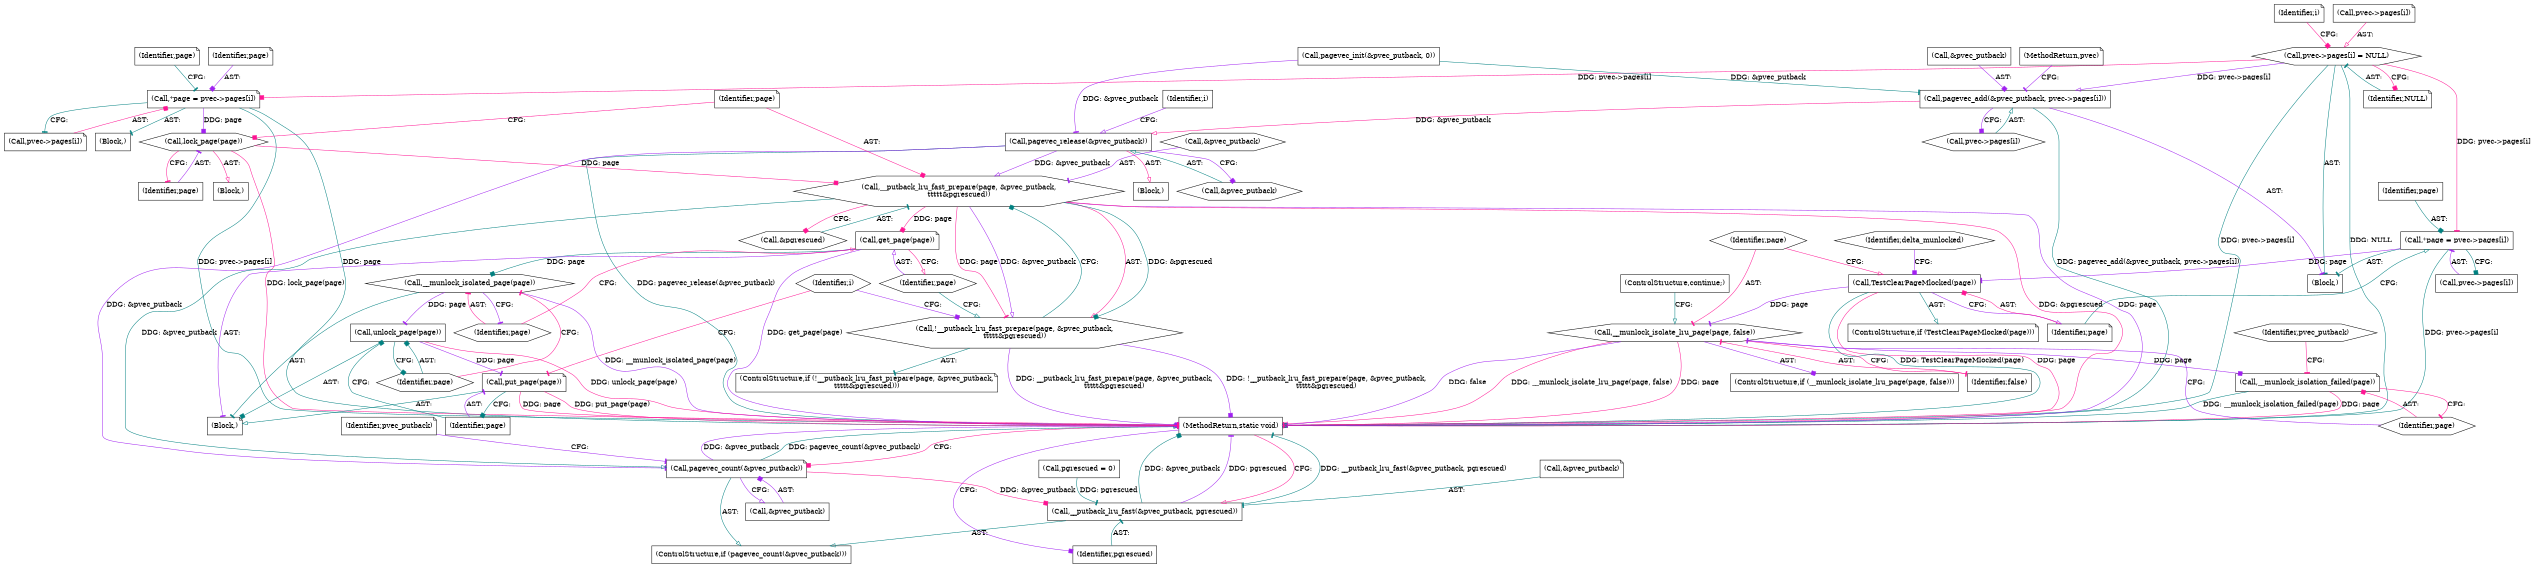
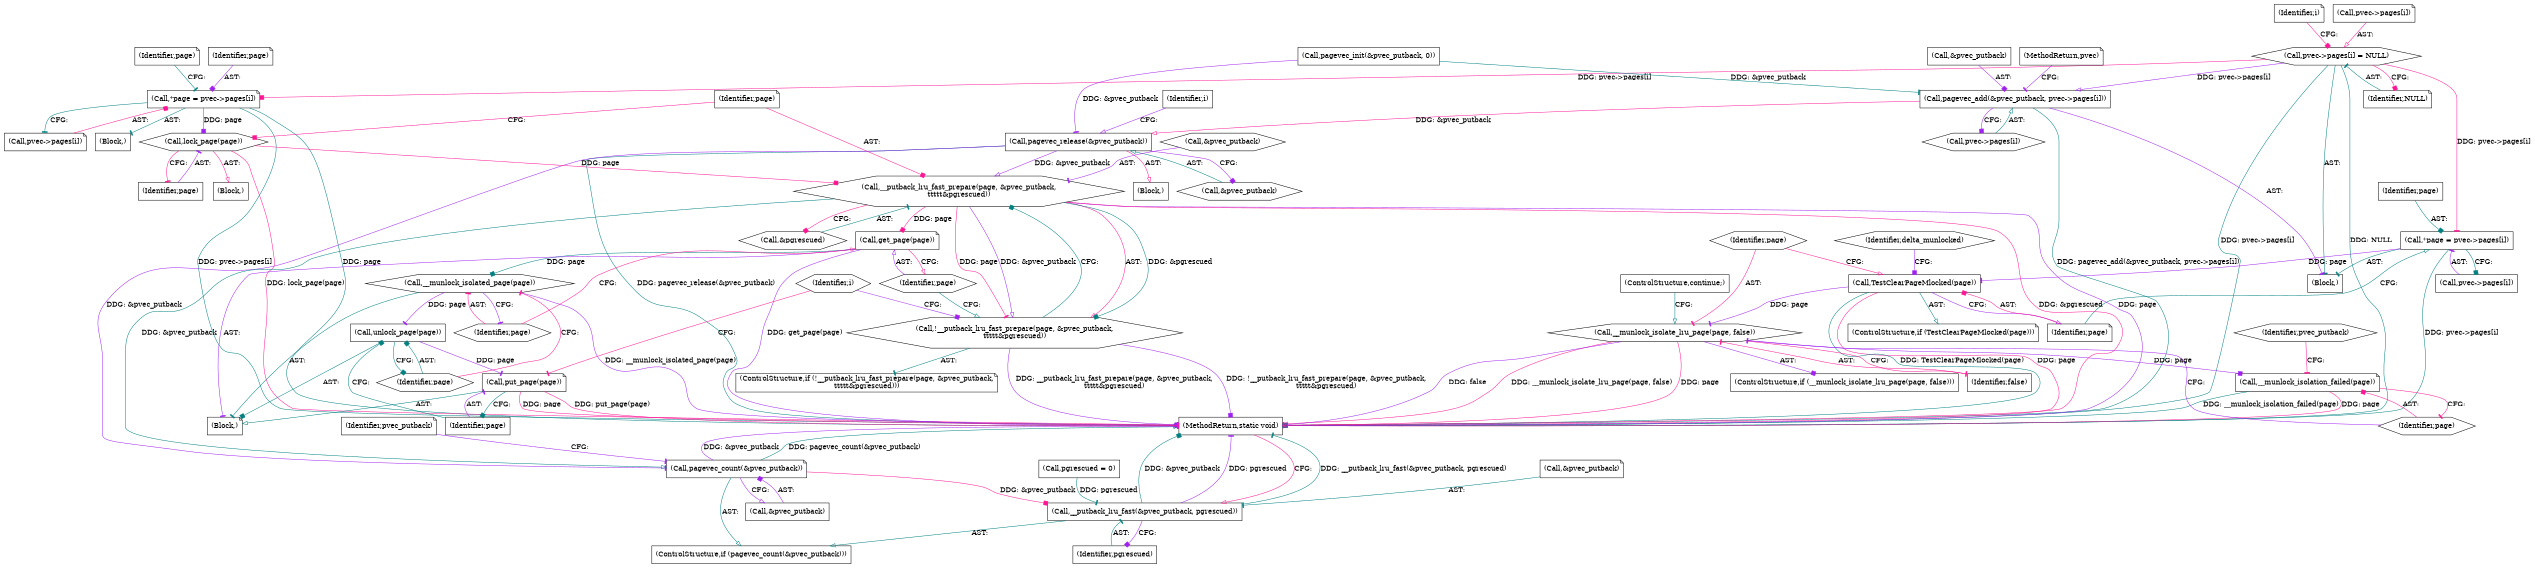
edge "(Call,unlock_page(page))" -> "(MethodReturn,static void)": removed, label "DDG: unlock_page(page)"
edge "(MethodReturn,static void)" -> "(Call,pagevec_count(&pvec_putback))": removed, label "CFG:"
edge "(MethodReturn,static void)" -> "(Identifier,pgrescued)": now "(Call,__putback_lru_fast(&pvec_putback, pgrescued))" -> "(Identifier,pgrescued)"
